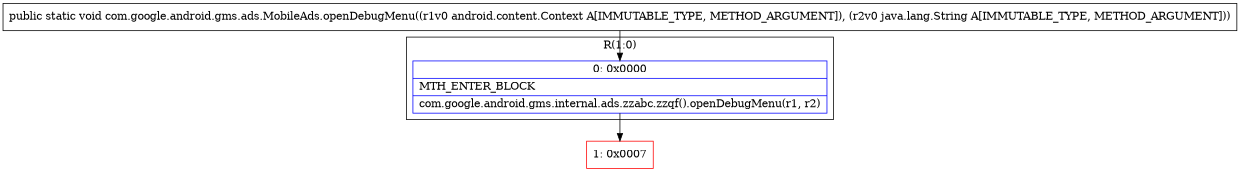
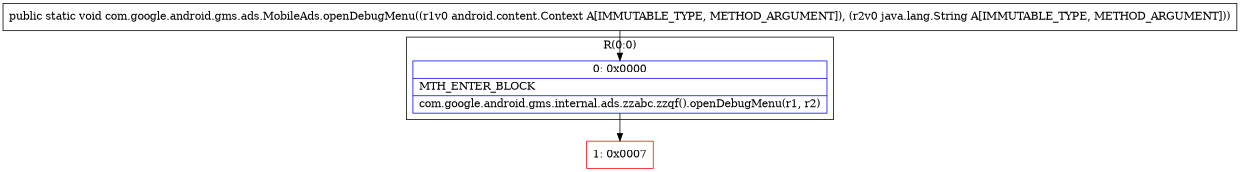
cluster "R(1:0)": label "R(1:0)" -> "R(0:0)"
